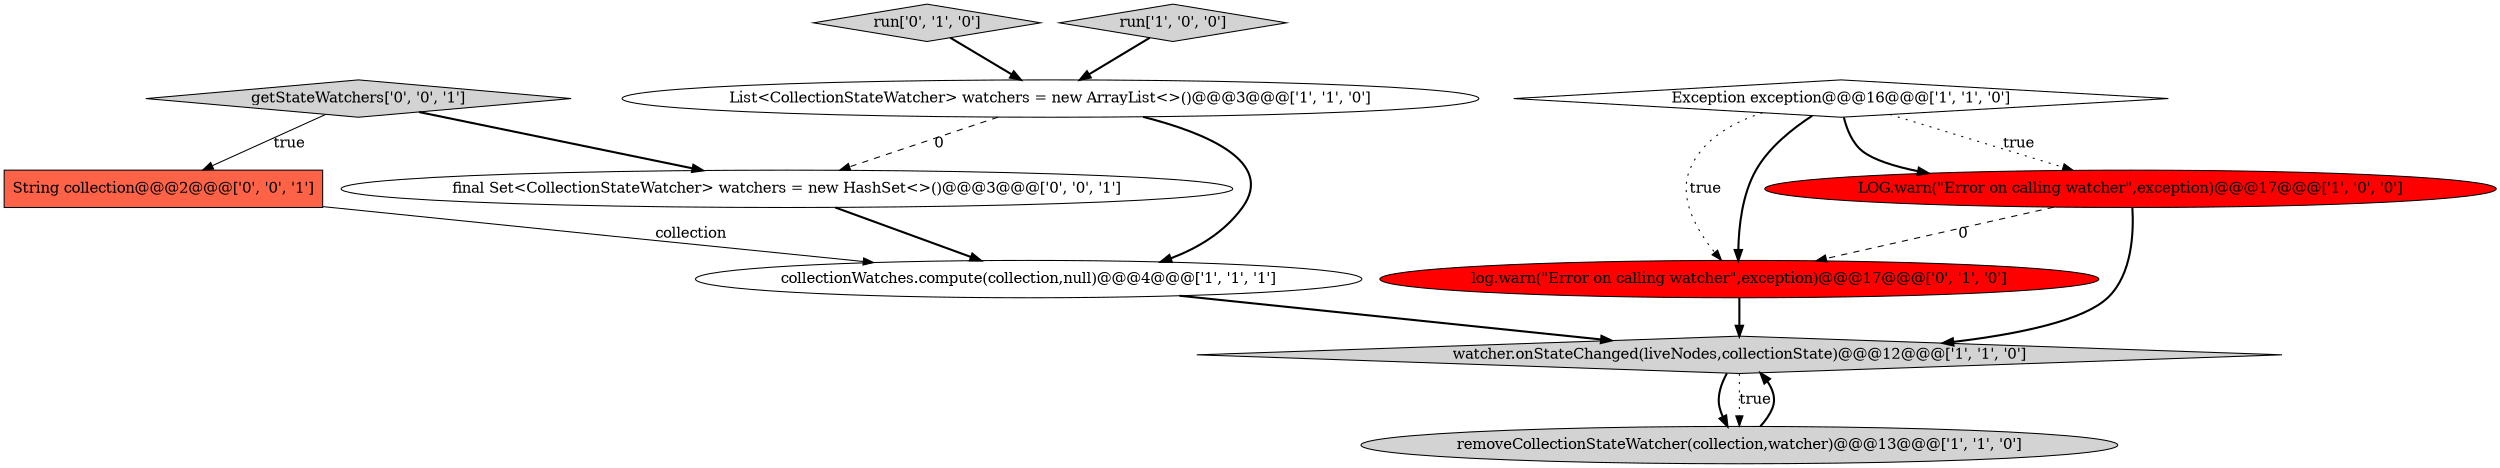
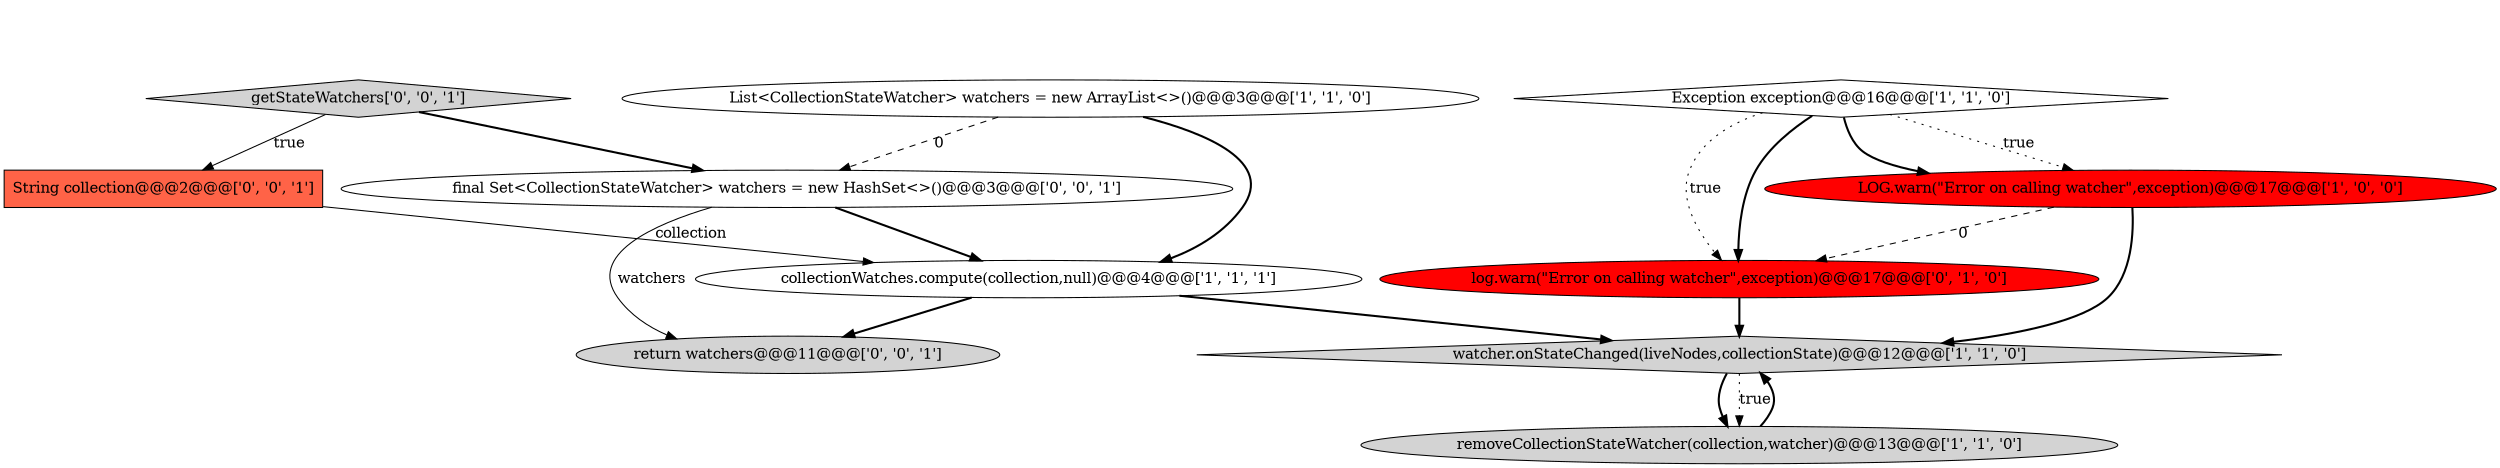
node "run['0', '1', '0']": removed
node "run['1', '0', '0']": removed
node "return watchers@@@11@@@['0', '0', '1']": added
